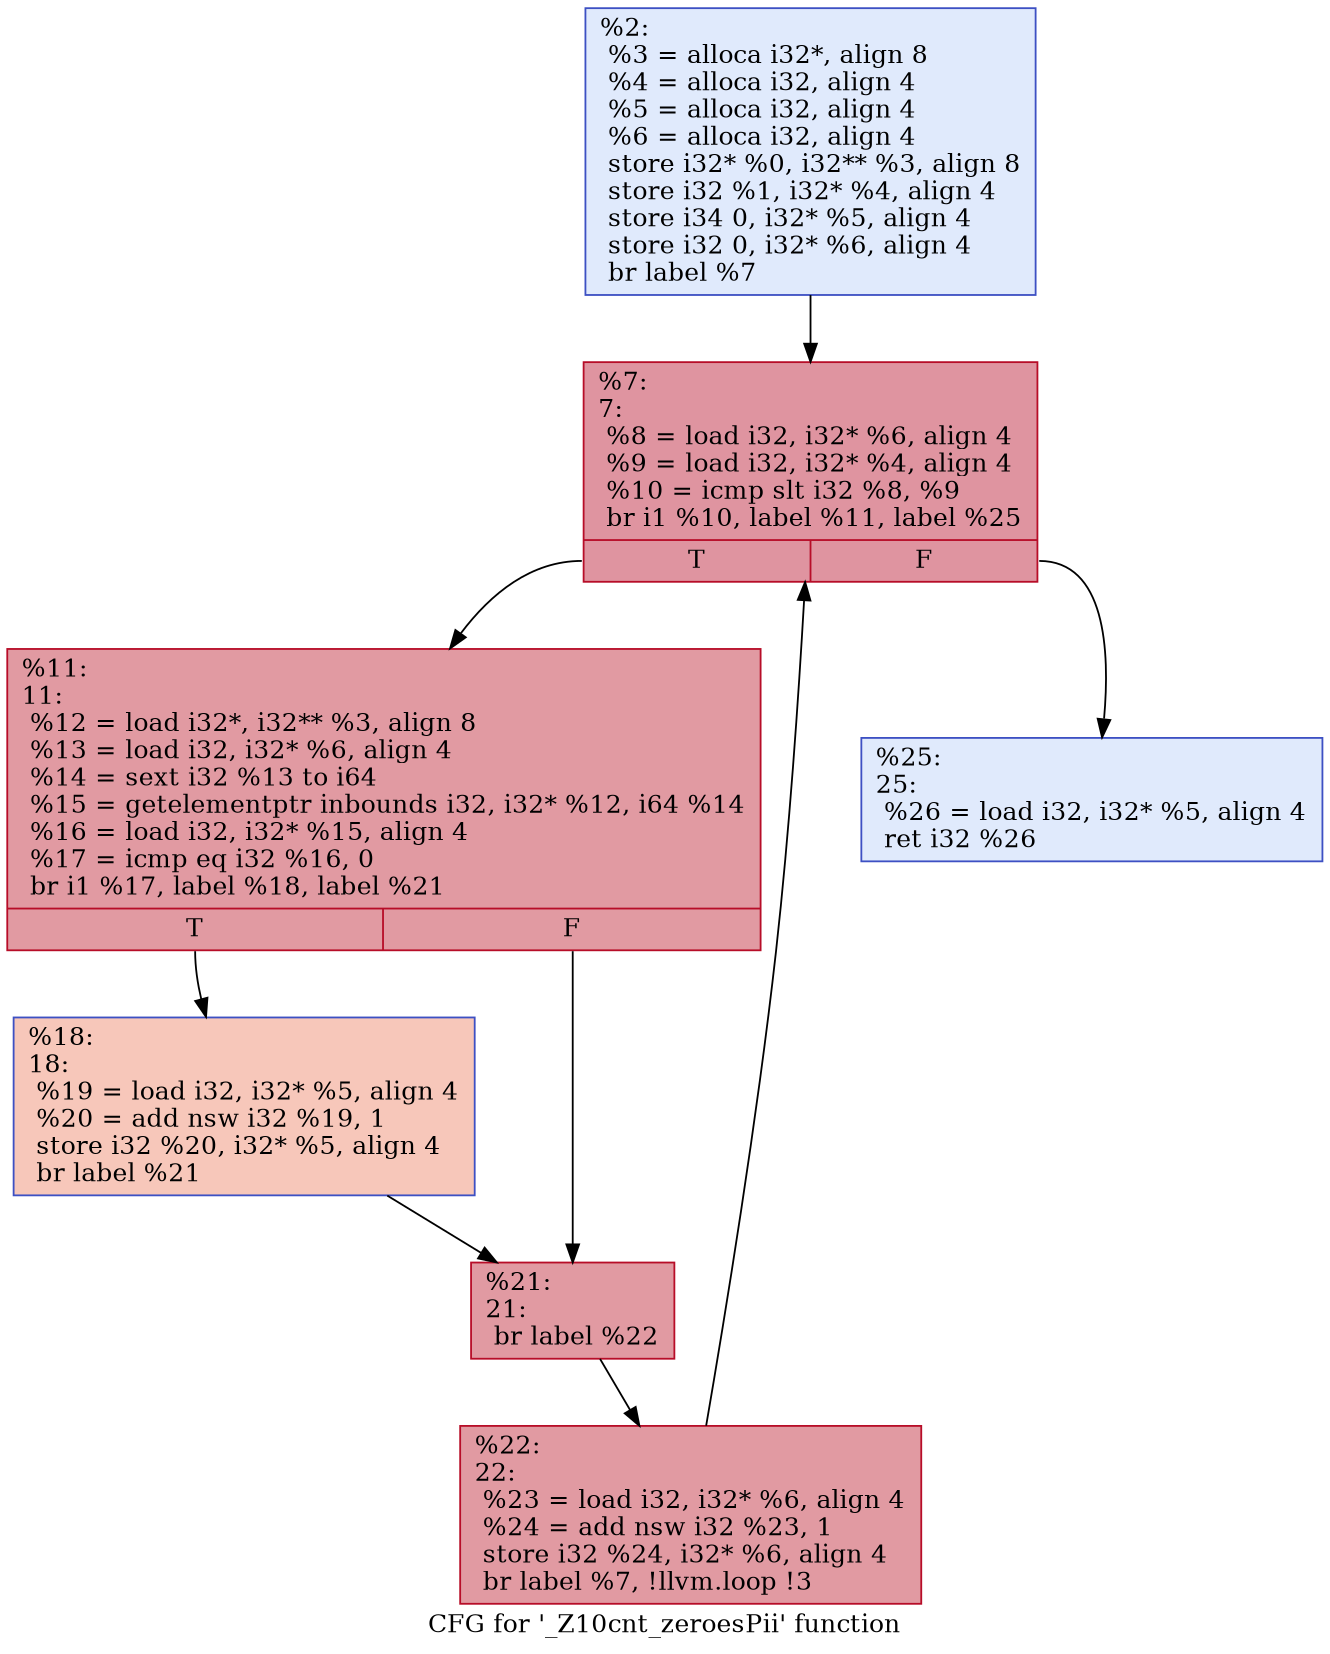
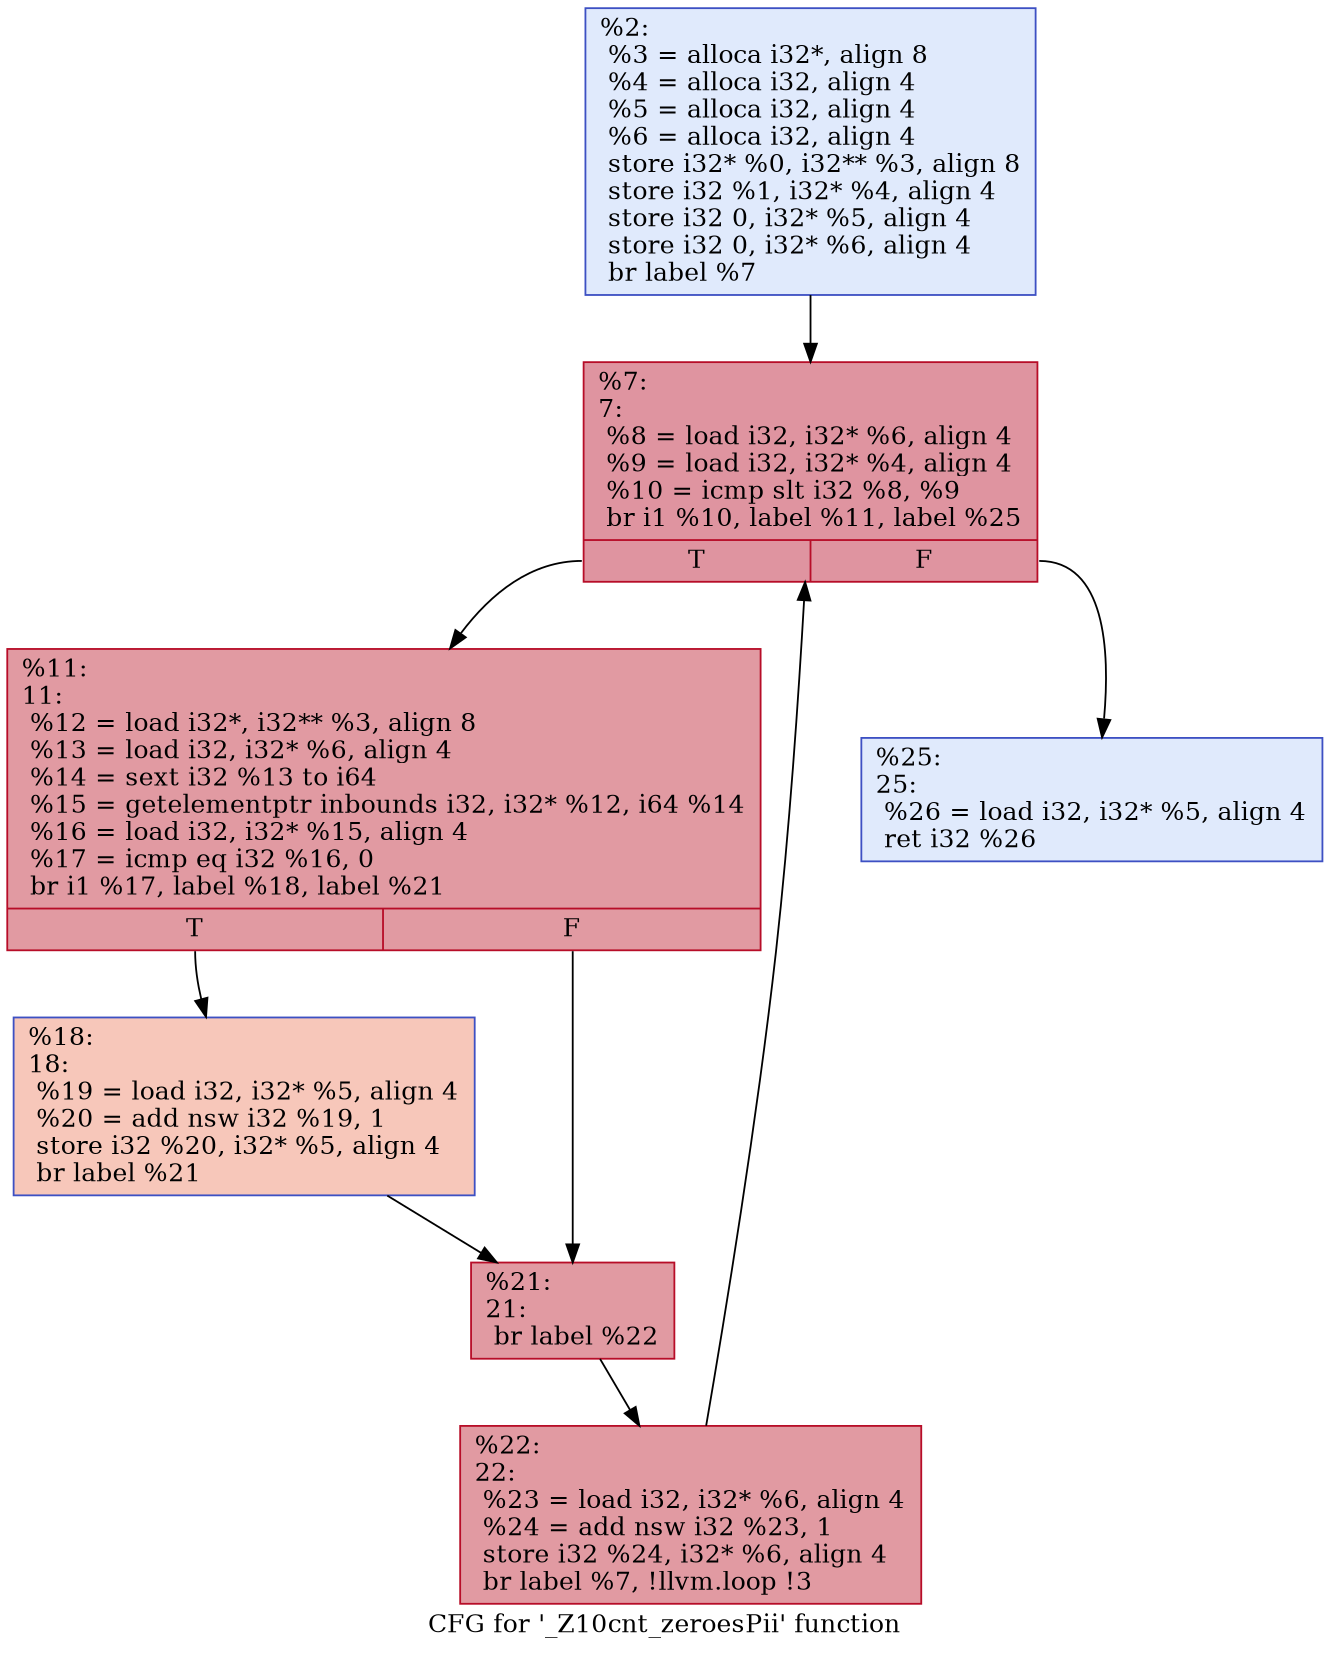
node "%2:": text "store i34 0, i32* %5, align 4" -> "store i32 0, i32* %5, align 4"
